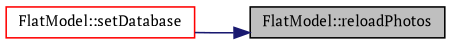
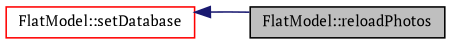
edge "FlatModel::setDatabase" -> "FlatModel::reloadPhotos": reversed
